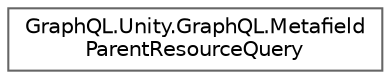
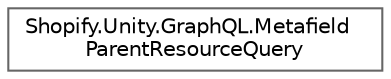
node "GraphQL.Unity.GraphQL.Metafield ParentResourceQuery": label "GraphQL.Unity.GraphQL.Metafield ParentResourceQuery" -> "Shopify.Unity.GraphQL.Metafield ParentResourceQuery"
